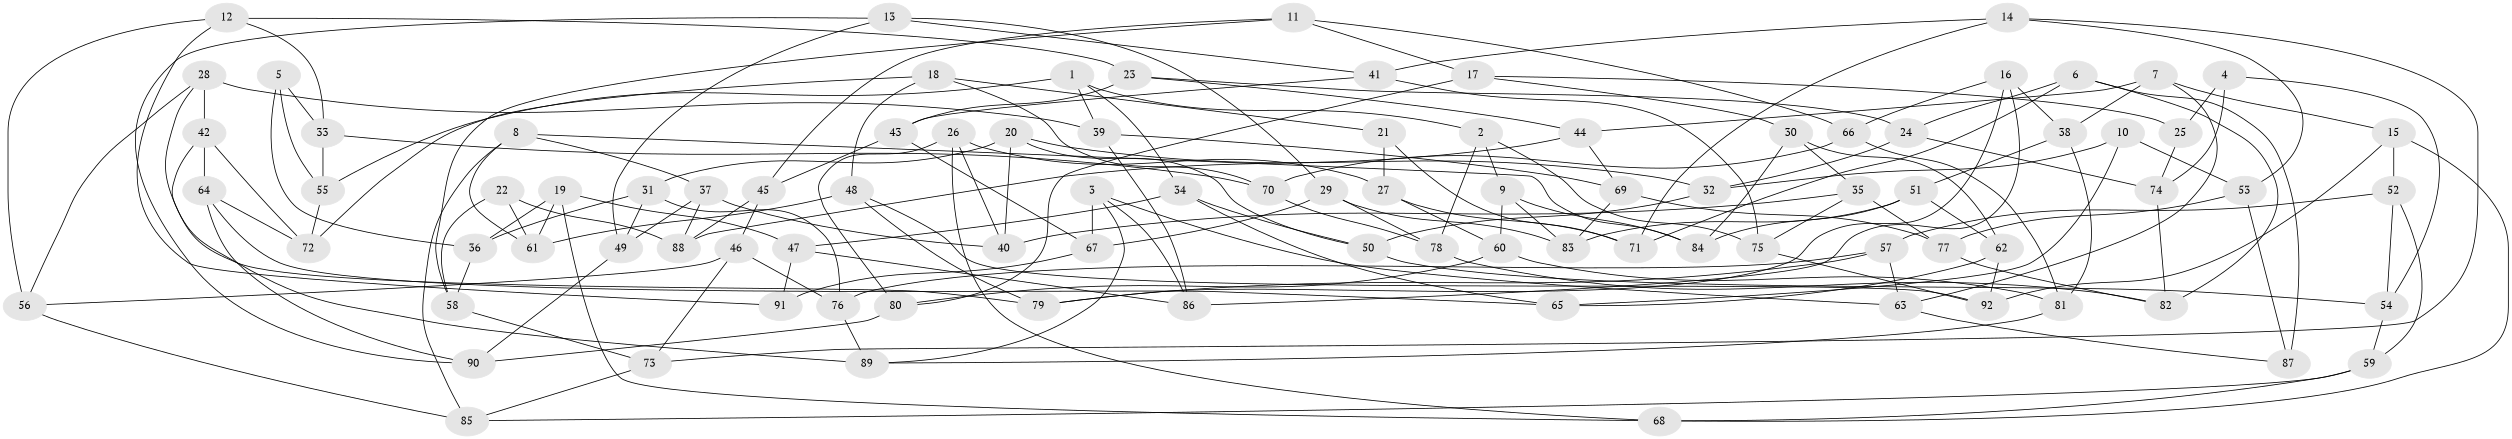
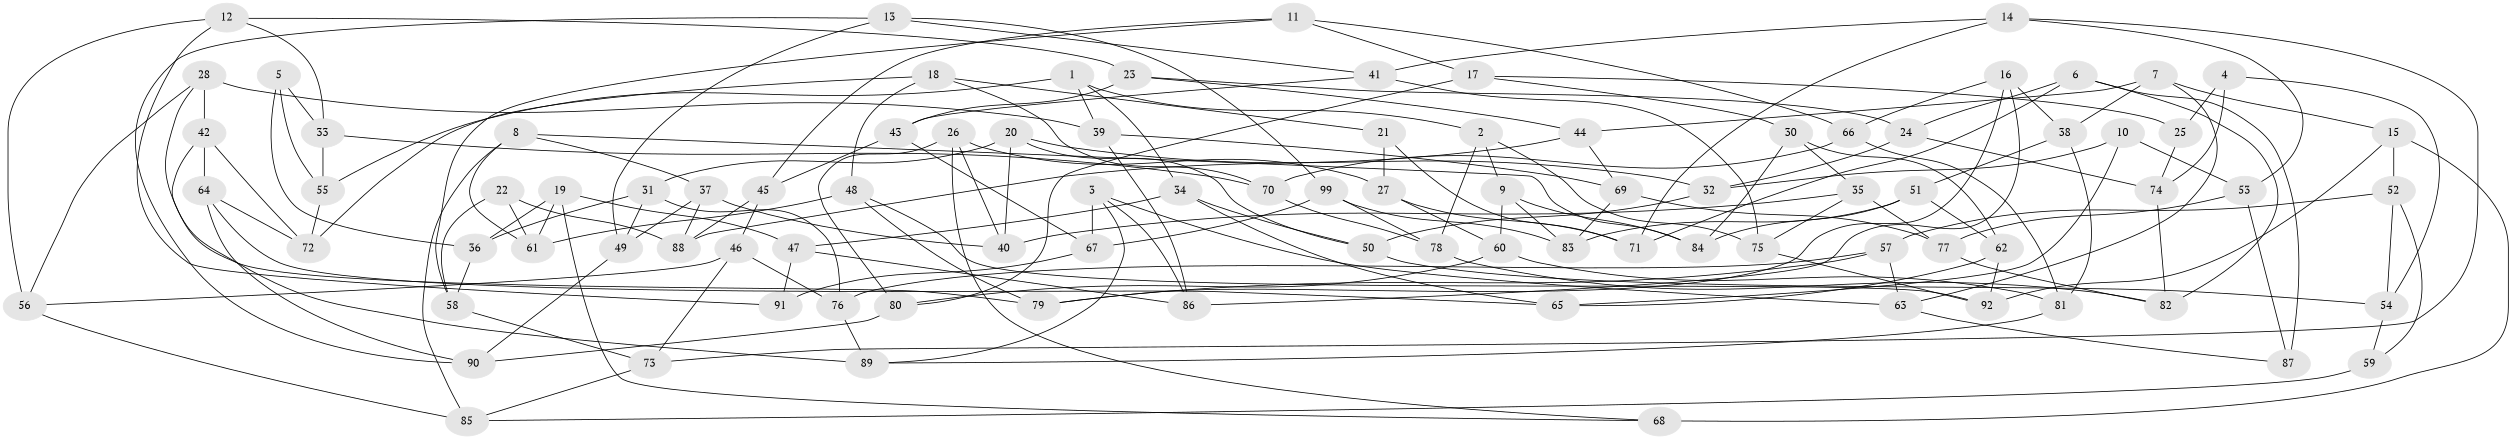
node "29": label "29" -> "99"
edge "59" -- "68": removed
